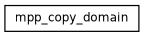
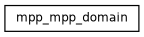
node "mpp_copy_domain": label "mpp_copy_domain" -> "mpp_mpp_domain"
